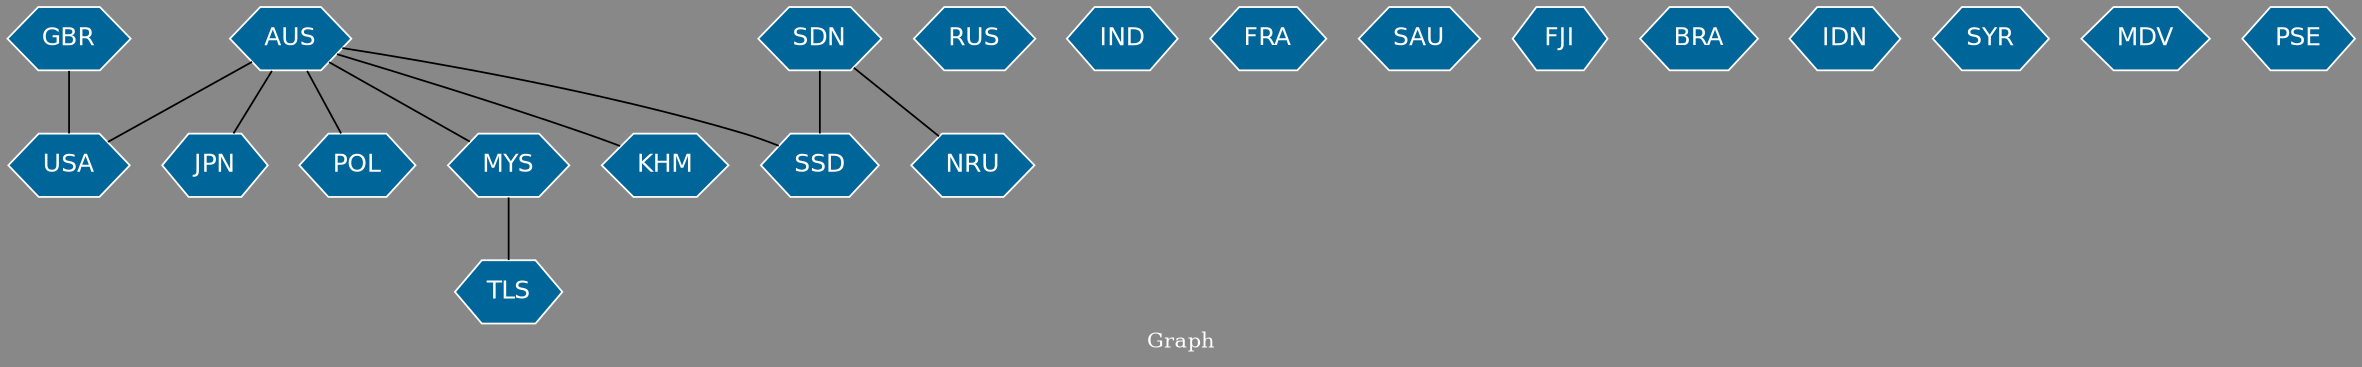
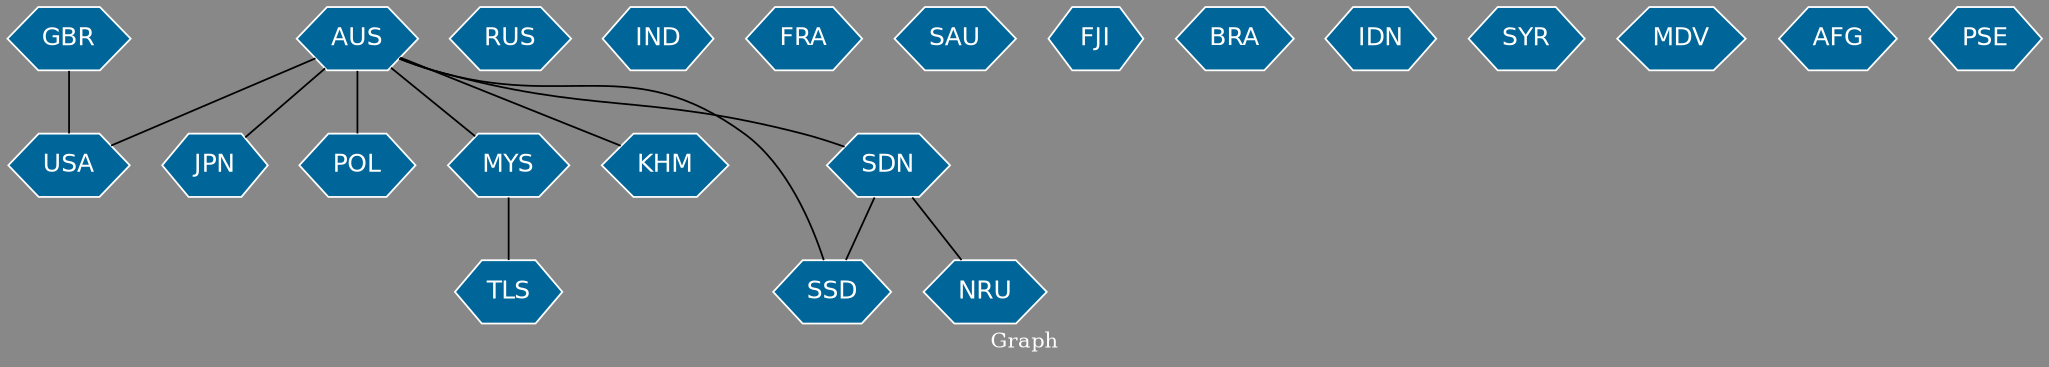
node "AFG": added
edge "AUS" -- "SDN": added
